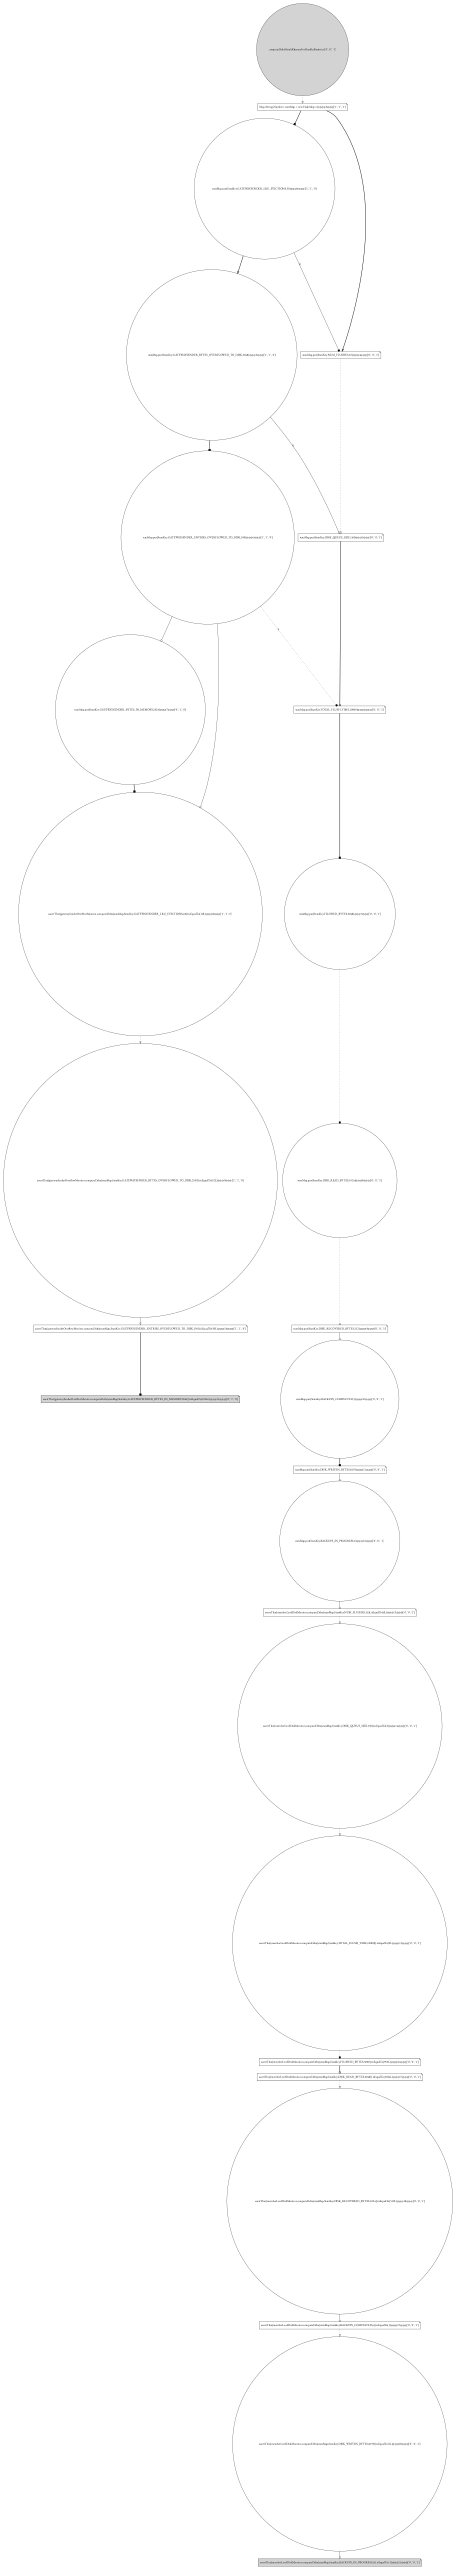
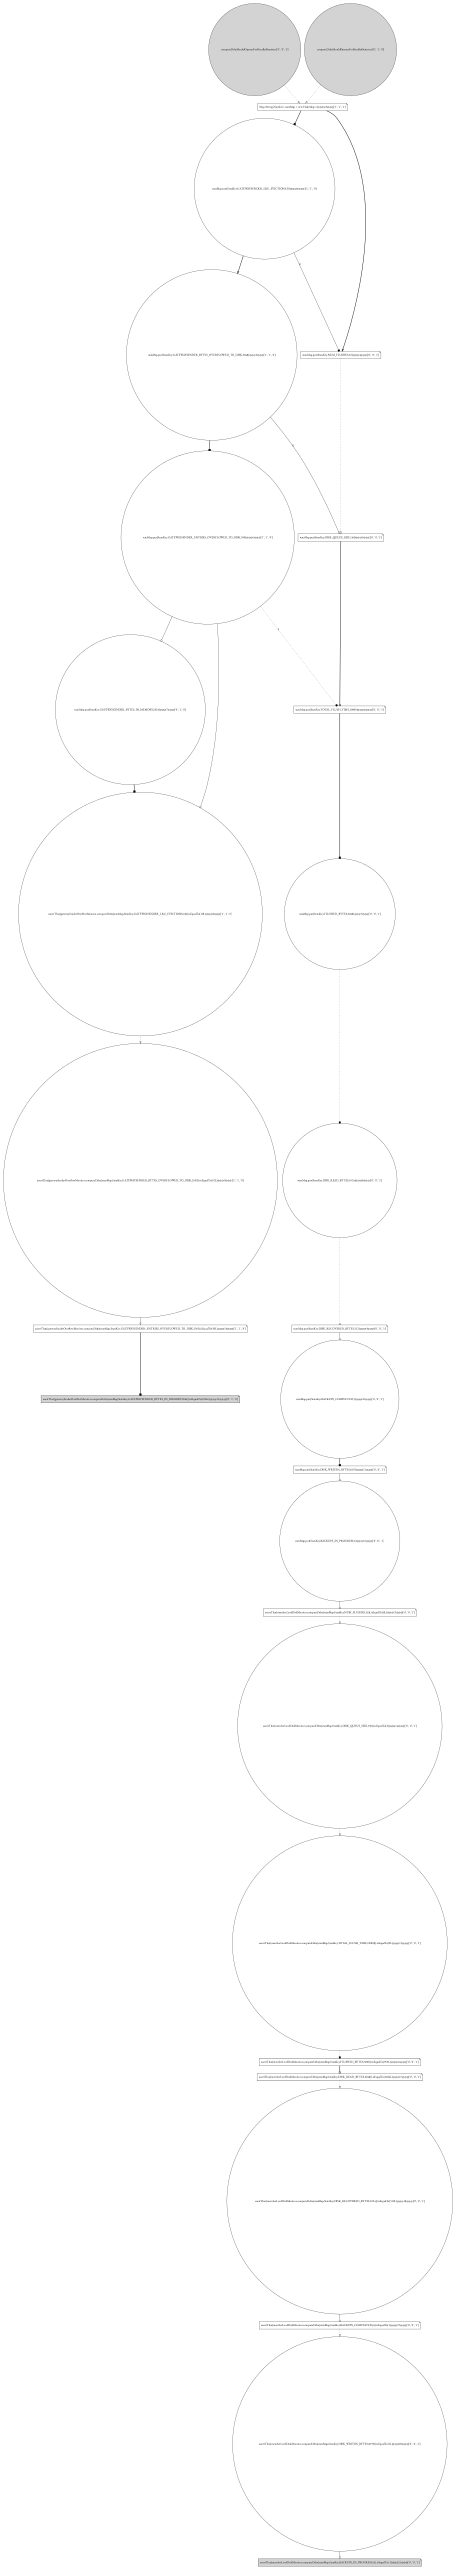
node "computeDeltaShouldOperateForHandledStatistics['0', '1', '0']": added
